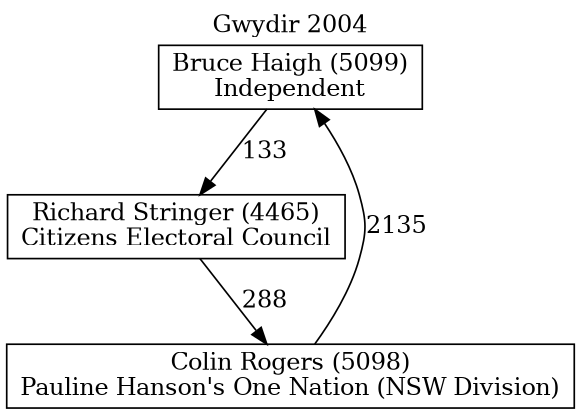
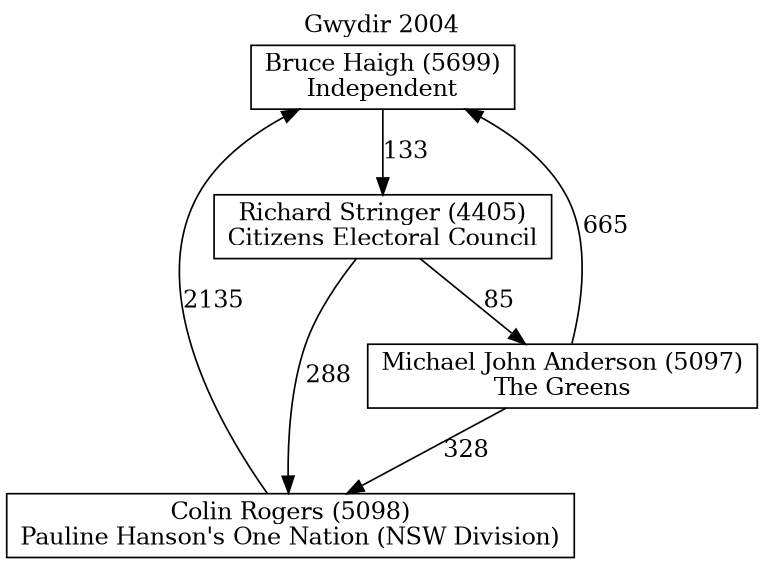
node "Bruce Haigh (5099) Independent": label "Bruce Haigh (5099) Independent" -> "Bruce Haigh (5699) Independent"
node "Richard Stringer (4465) Citizens Electoral Council": label "Richard Stringer (4465) Citizens Electoral Council" -> "Richard Stringer (4405) Citizens Electoral Council"
node "Michael John Anderson (5097) The Greens": added
